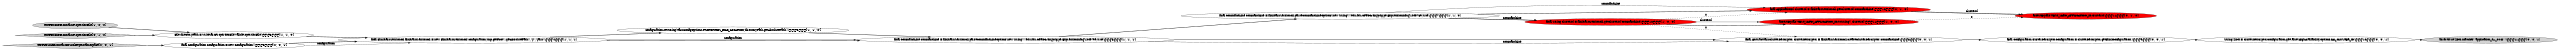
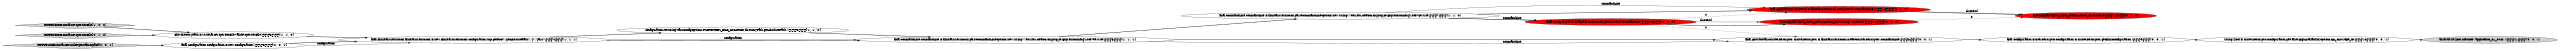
node "testResumeFromYarnPropertiesFile['1', '0', '0']": shape ellipse -> diamond
